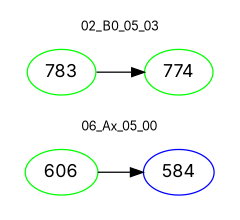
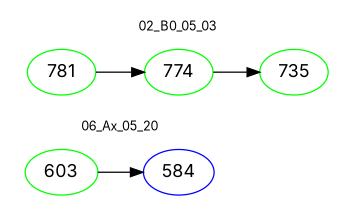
node "783": label "783" -> "781"
node "735": added
cluster "06_Ax_05_00": label "06_Ax_05_00" -> "06_Ax_05_20"
node "606": label "606" -> "603"
